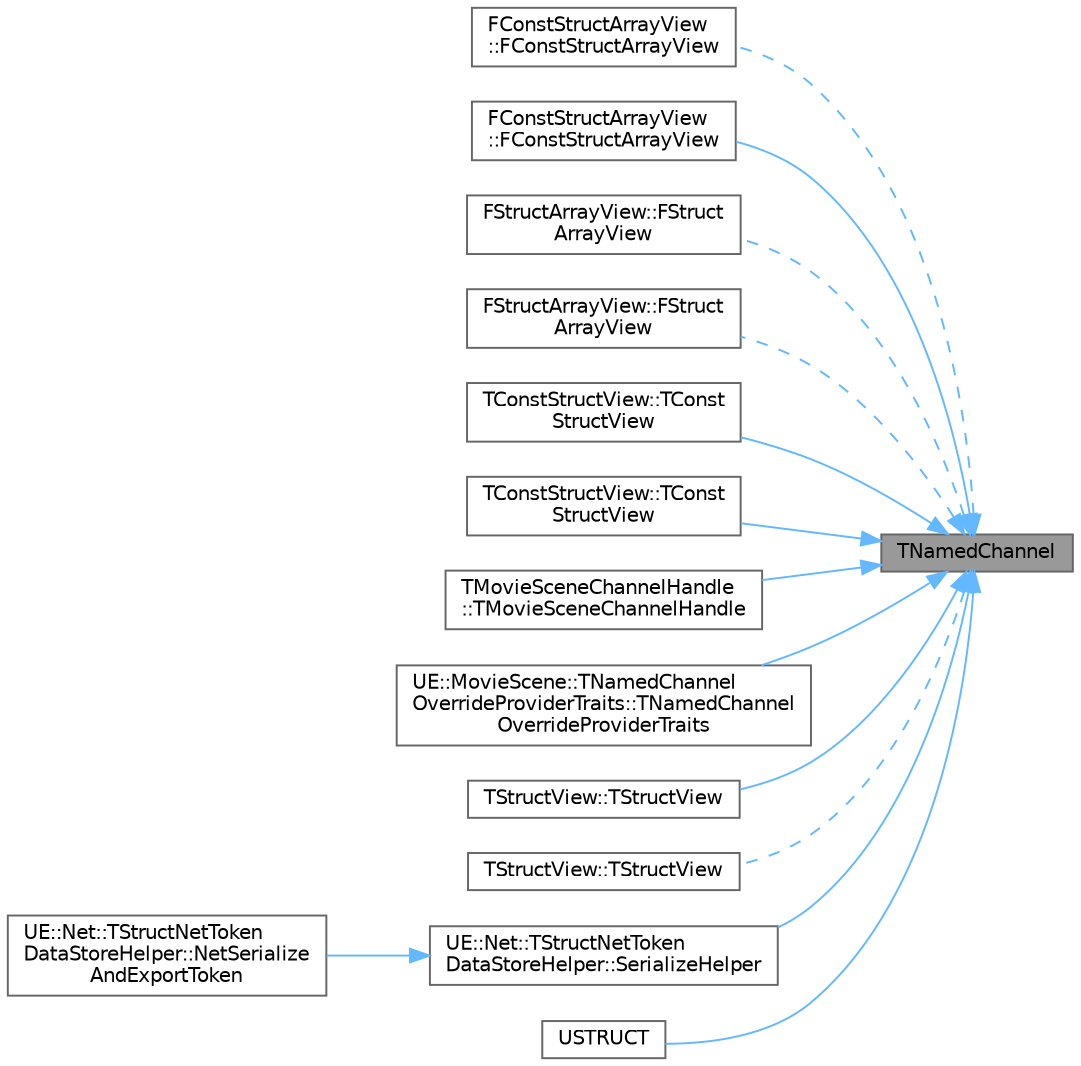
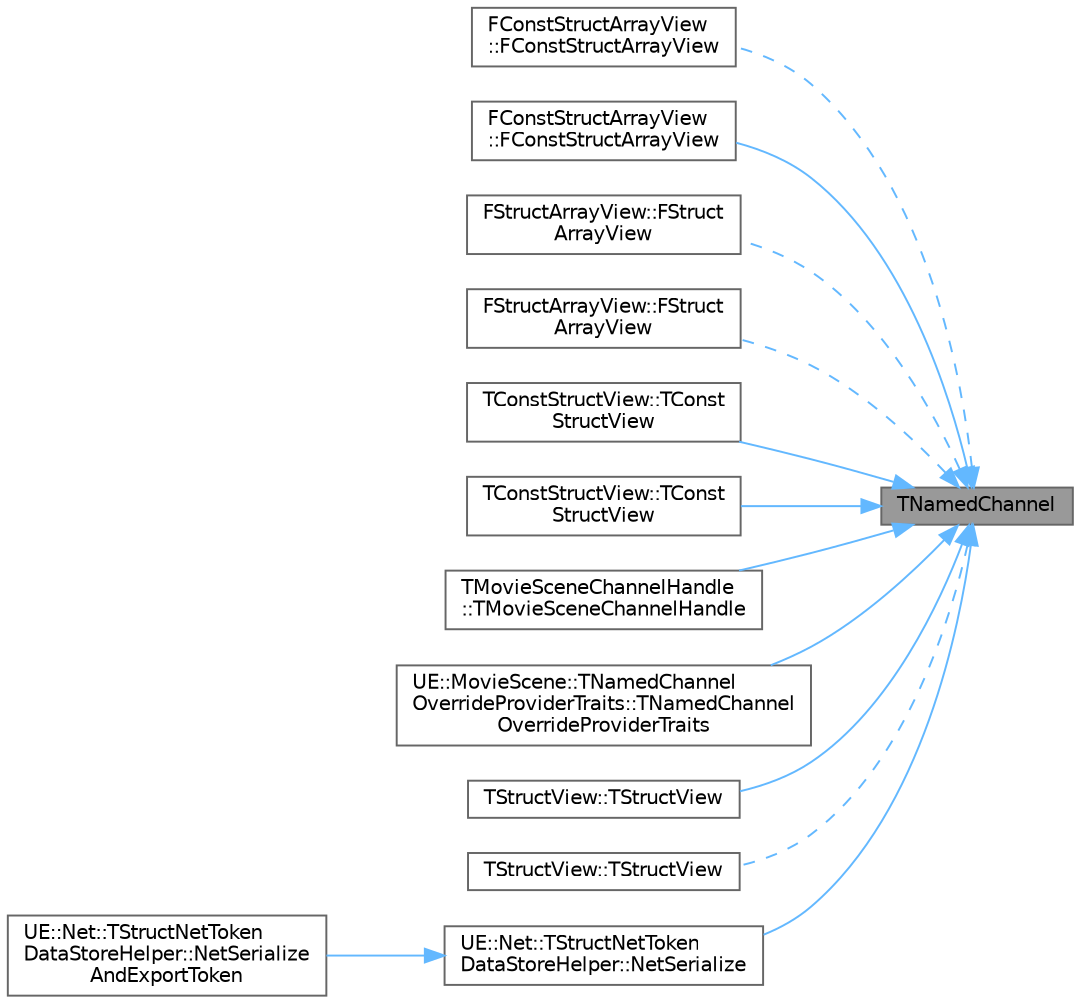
node "UE::Net::TStructNetToken DataStoreHelper::SerializeHelper": label "UE::Net::TStructNetToken DataStoreHelper::SerializeHelper" -> "UE::Net::TStructNetToken DataStoreHelper::NetSerialize"
node "USTRUCT": removed
